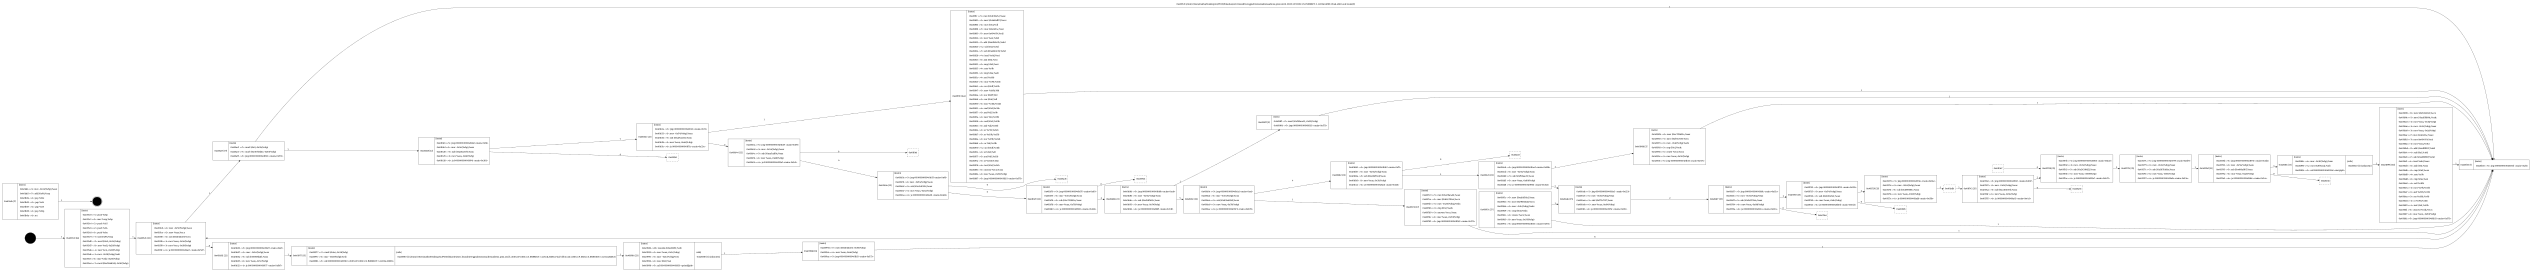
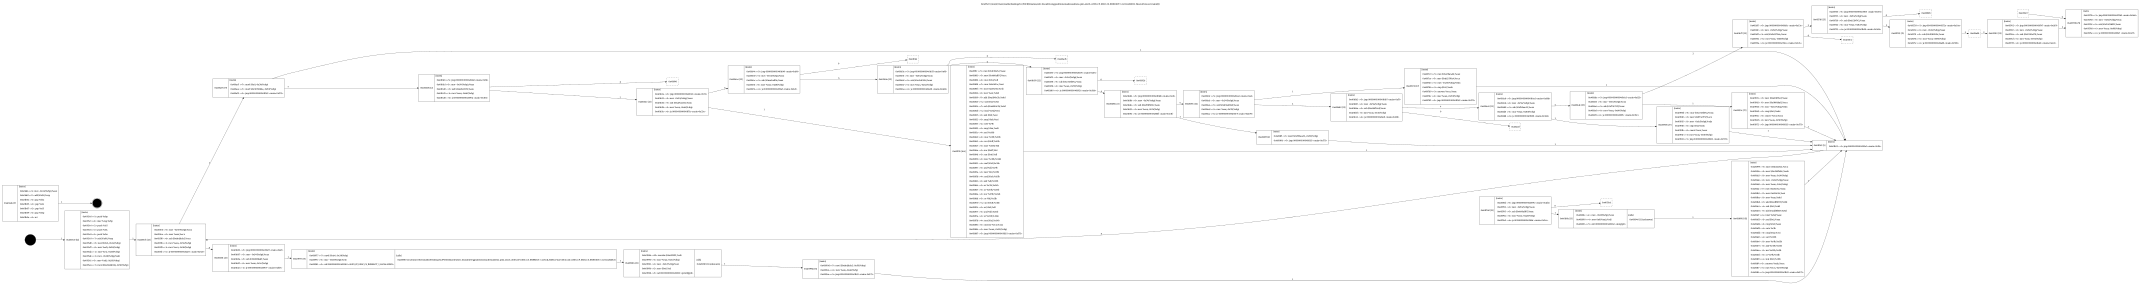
node "0x401774 [25]": removed
node "0x401a83": removed
edge "0x40195c [27]" -> "0x4016de [25]": reversed
